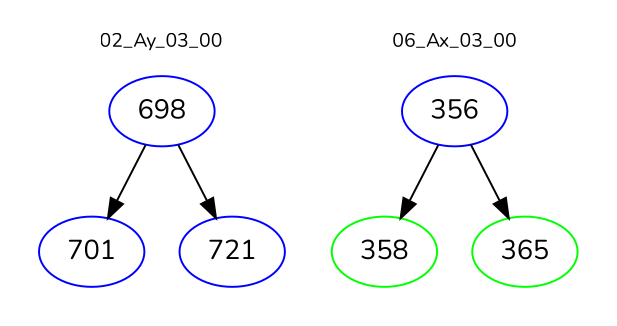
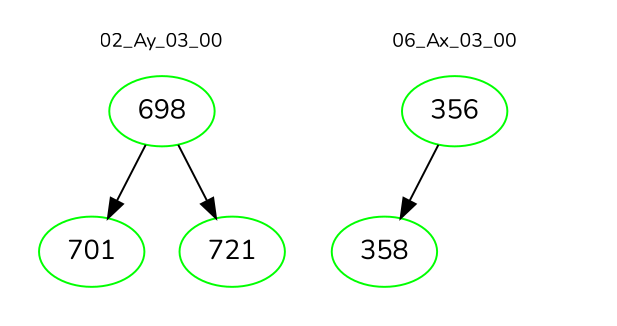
node "698": color blue -> green
node "356": color blue -> green
node "701": color blue -> green
node "721": color blue -> green
node "365": removed
